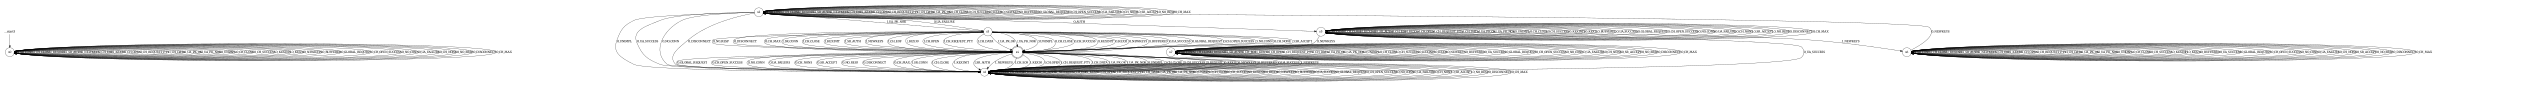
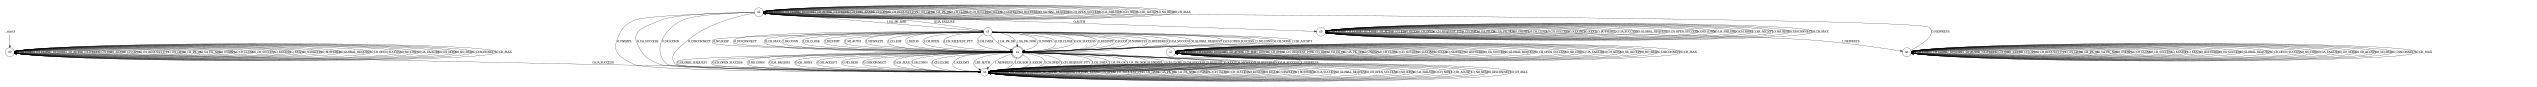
edge "s5" -> "s7": removed, label "O_NEWKEYS"
edge "s5" -> "s1": now "s0" -> "s1"
